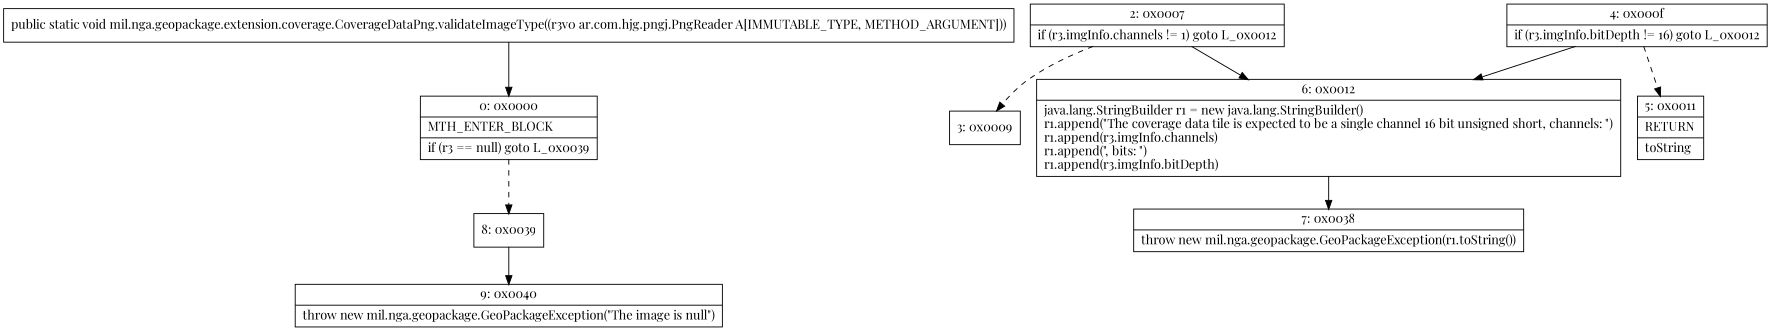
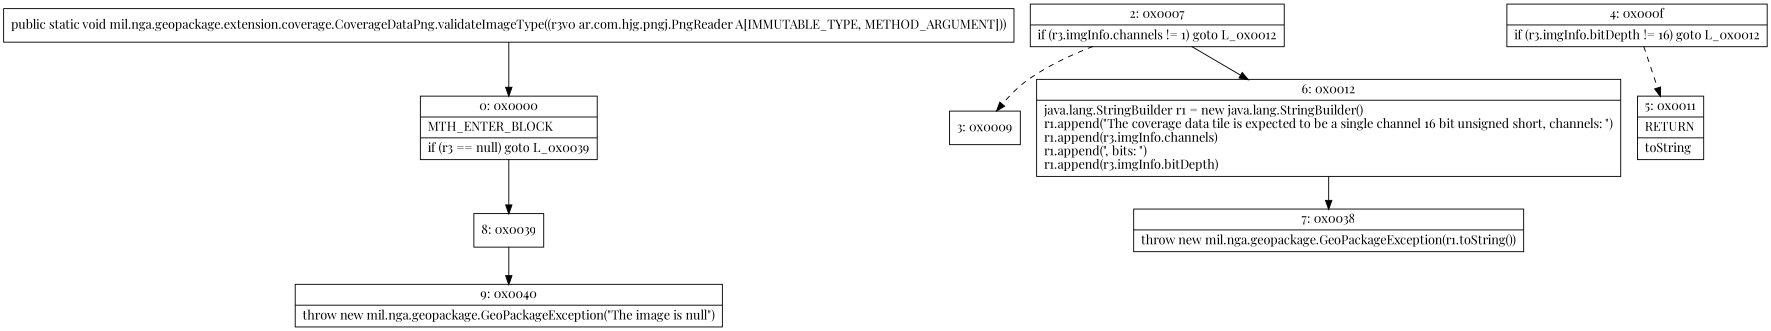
edge "4: 0x000f" -> "6: 0x0012": removed
edge "0: 0x0000" -> "8: 0x0039": style dashed -> solid
